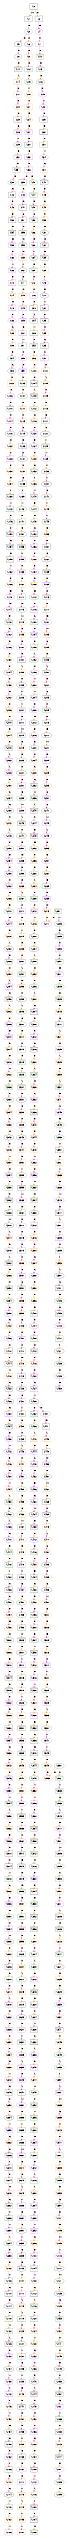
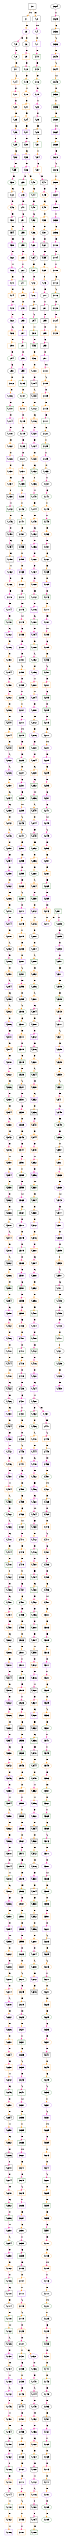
edge "S557" -> "S553": reversed
node "S620": removed
edge "S728" -> "S732": now "S727" -> "S732"
